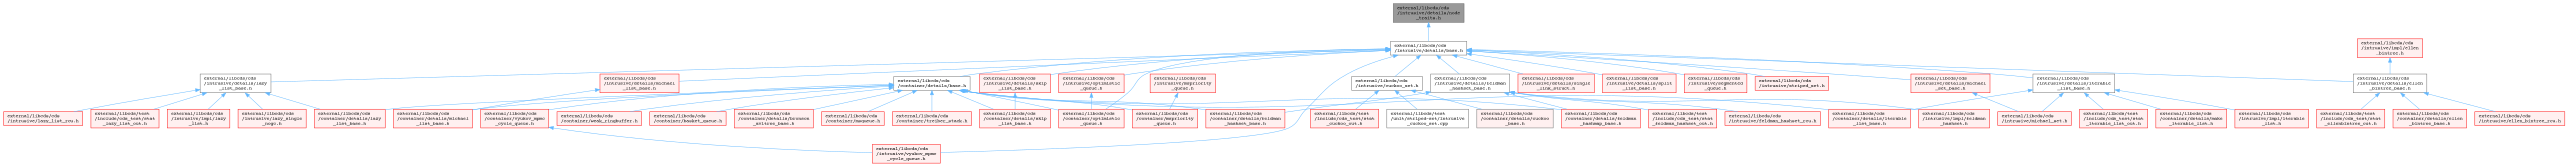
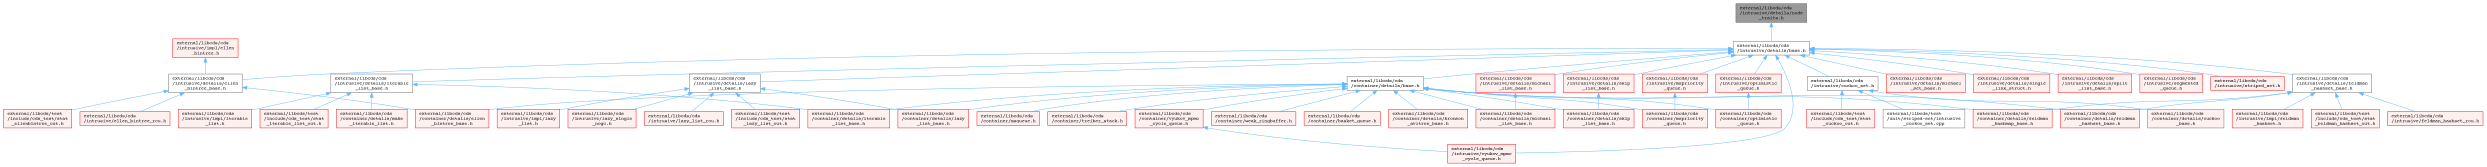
edge "external/libcds/cds /container/optimistic _queue.h" -> "external/libcds/cds /intrusive/details/base.h": now "external/libcds/cds /intrusive/mspriority _queue.h" -> "external/libcds/cds /intrusive/details/base.h"
edge "external/libcds/cds /container/details/ellen _bintree_base.h" -> "external/libcds/cds /container/details/base.h": added
node "external/libcds/cds /intrusive/michael_set.h": removed
